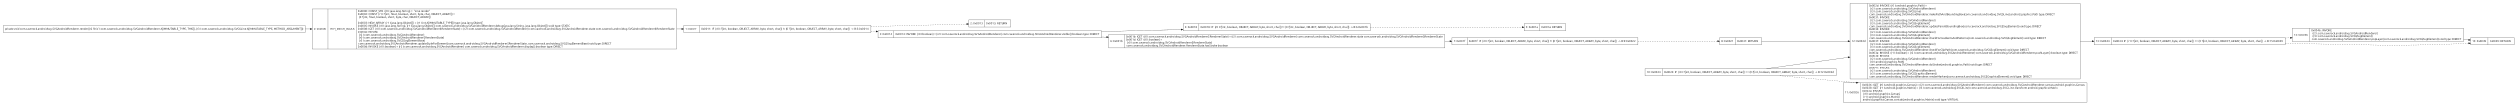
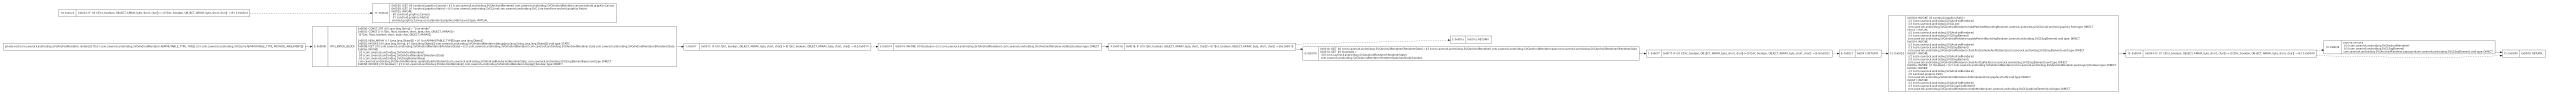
node "2: 0x0013": removed
edge "3: 0x0014" -> "6: 0x001b": now "4: 0x0018" -> "6: 0x001b"
edge "10: 0x0024" -> "12: 0x002d": removed
